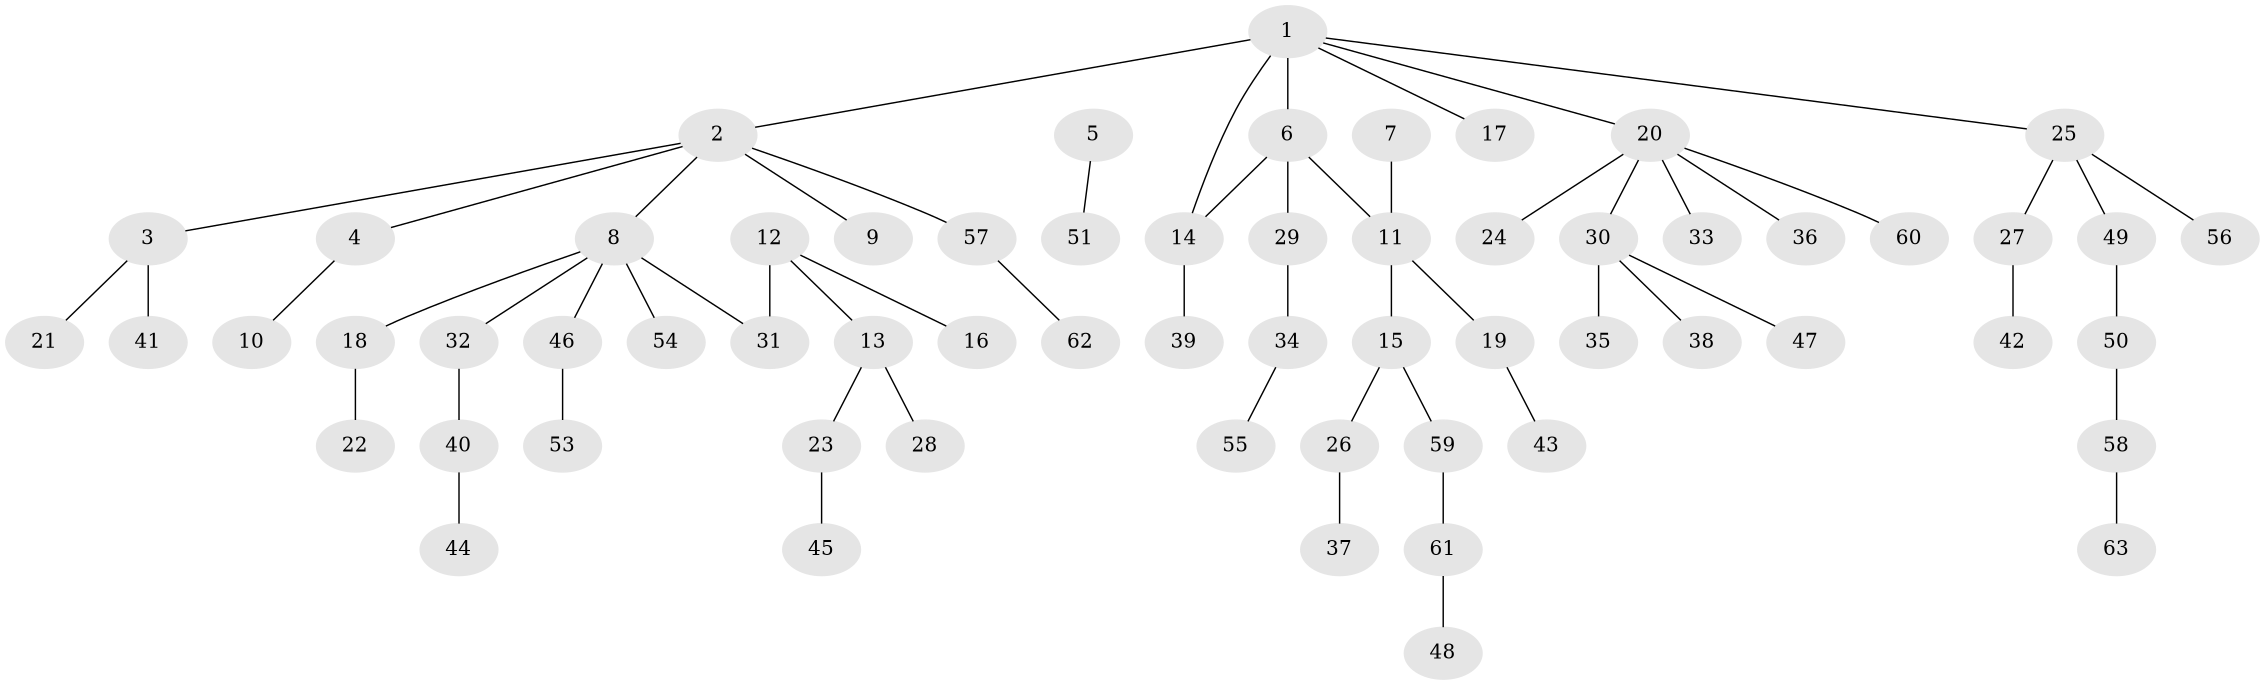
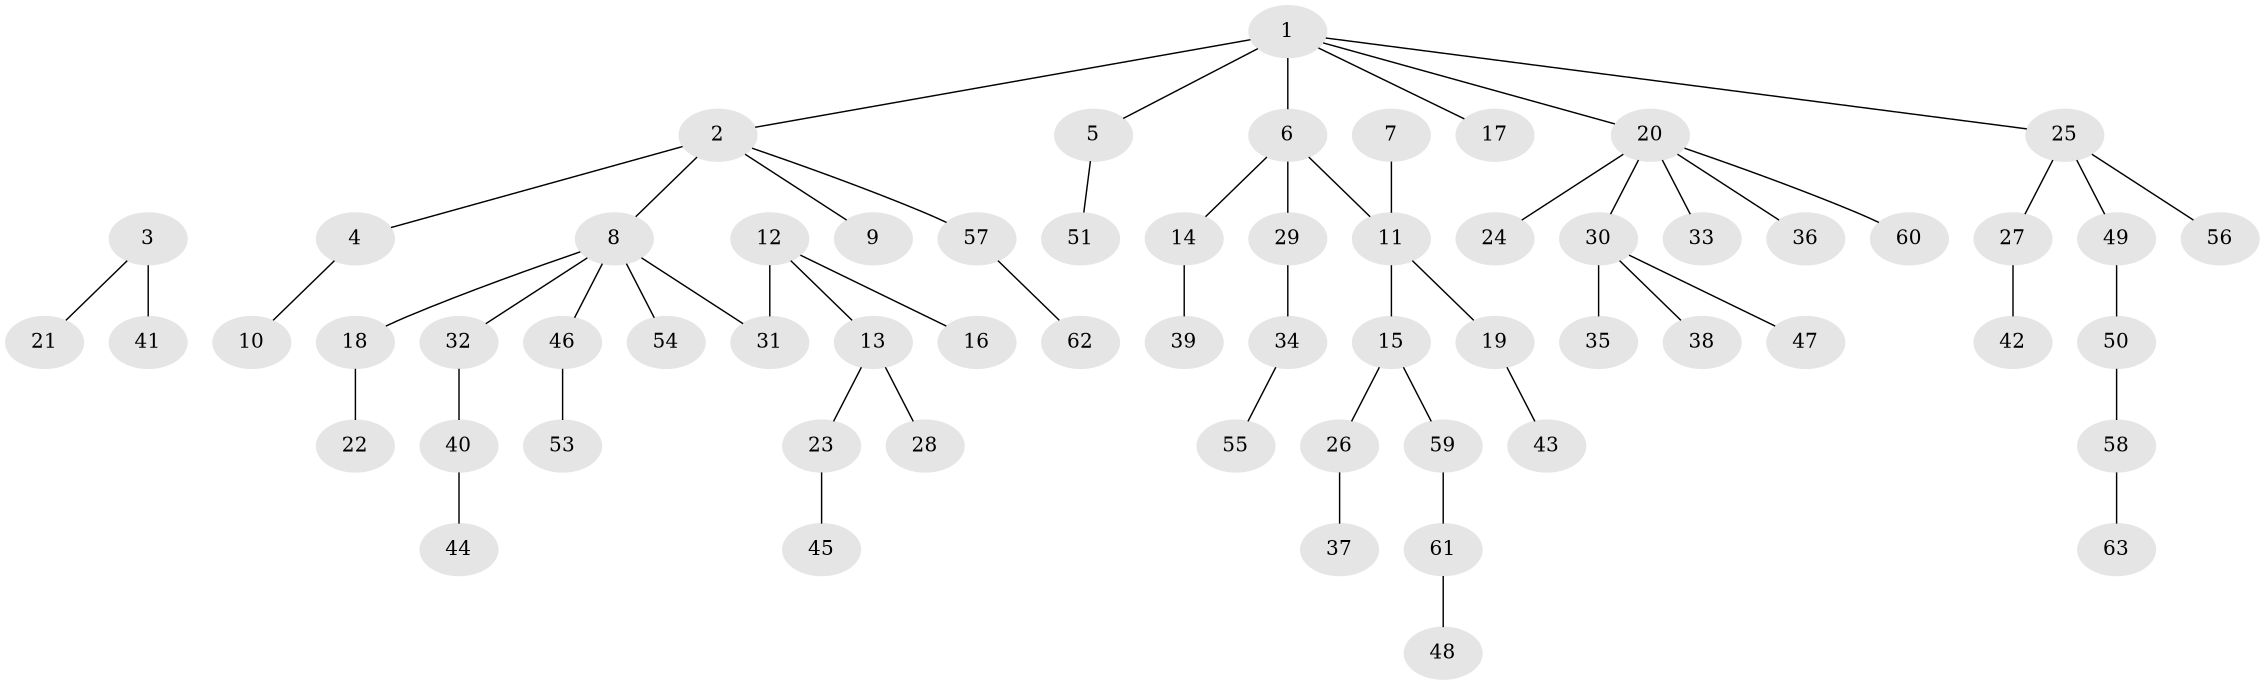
edge "1" -- "14": now "1" -- "5"
edge "2" -- "3": removed
